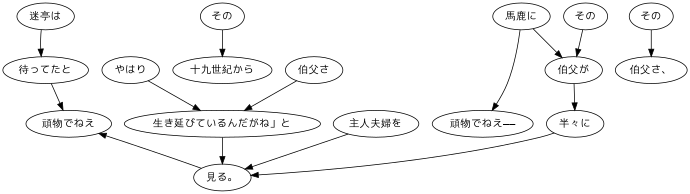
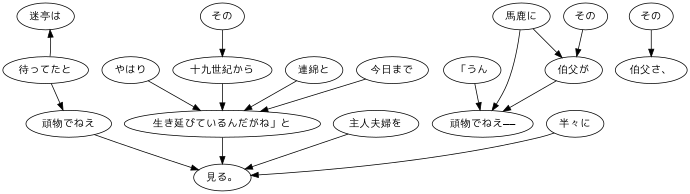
edge "迷亭は" -> "待ってたと": reversed
node "伯父さ": label "伯父さ" -> "連綿と"
node "今日まで": added
node "「うん": added
edge "十九世紀から" -> "生き延びているんだがね」と": added
edge "伯父が" -> "半々に": now "伯父が" -> "頑物でねえ——"
edge "見る。" -> "頑物でねえ": reversed
